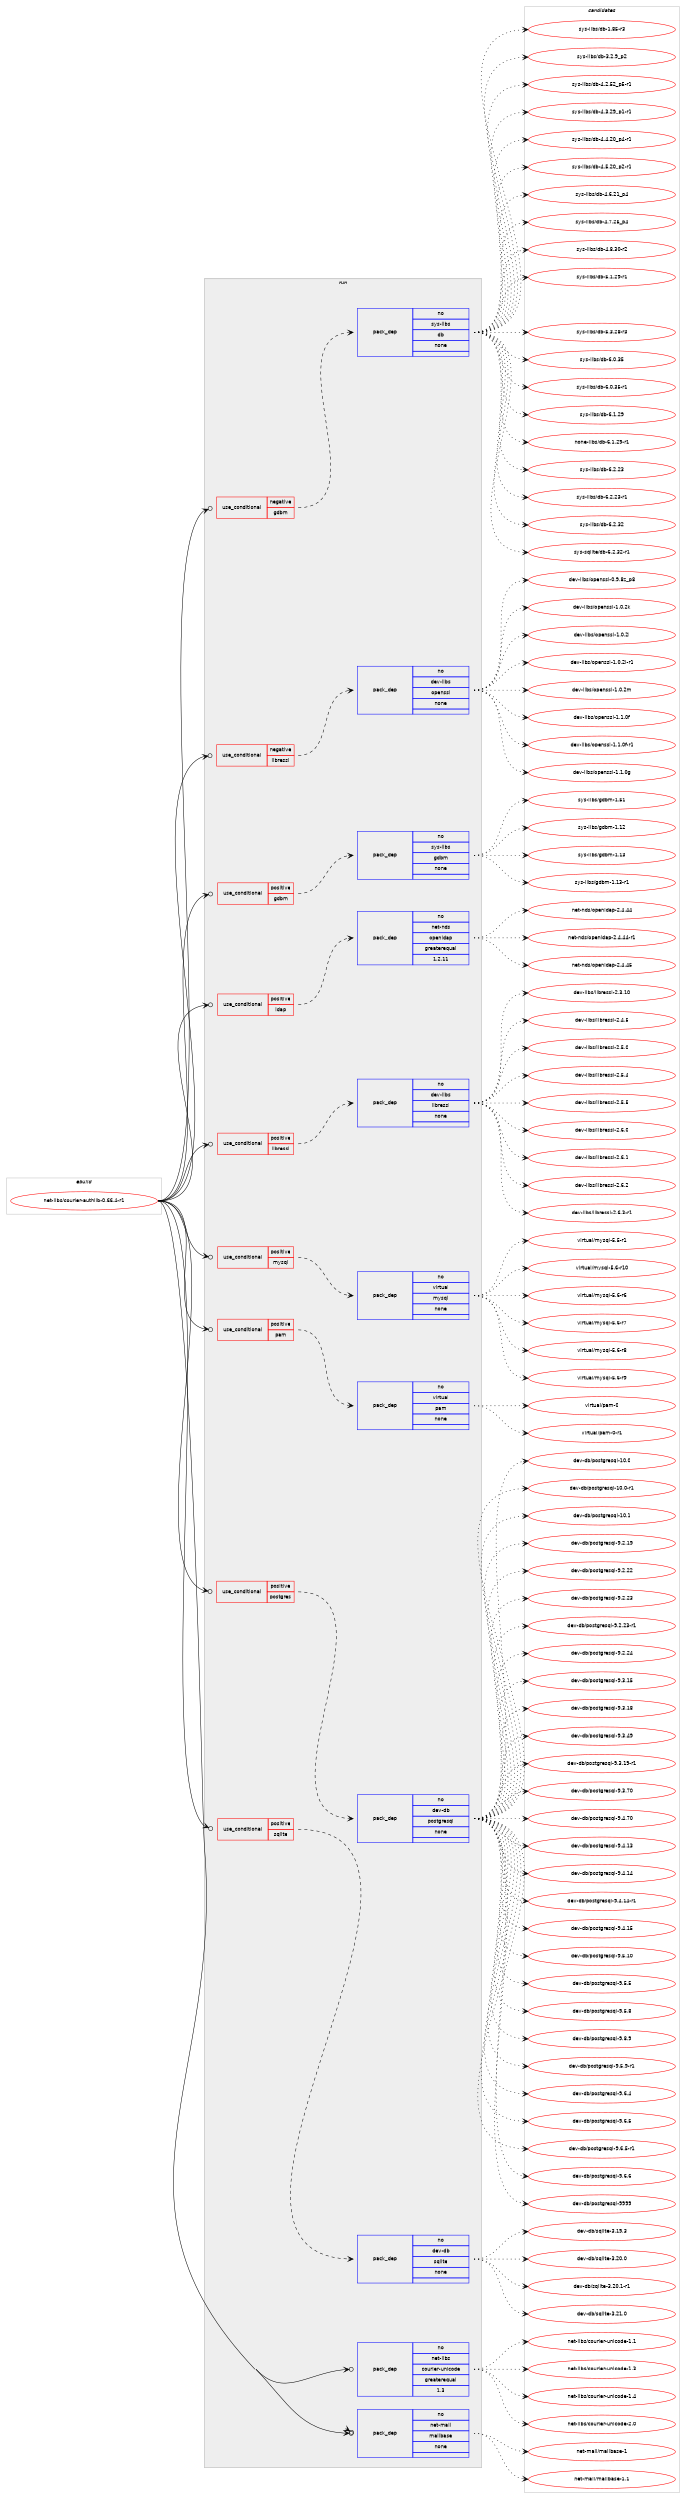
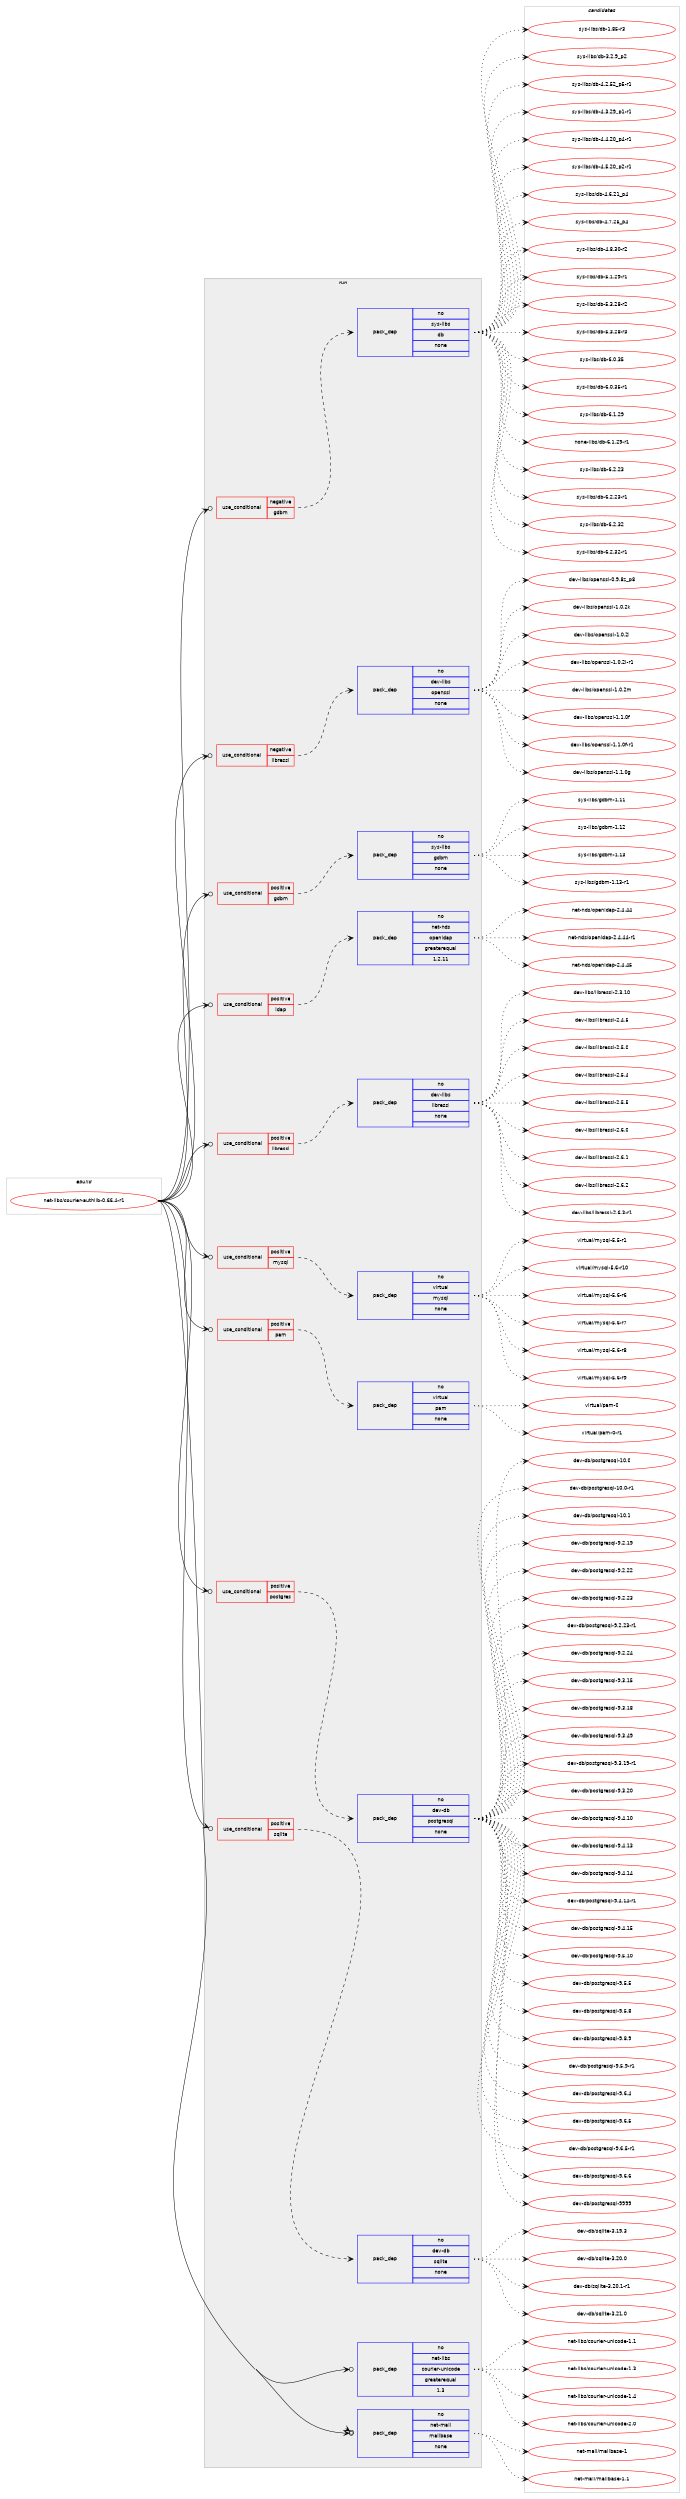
node "sys-libs/db-5.3.28-r2": added
node "sys-sqlite/db-6.2.32-r1": label "sys-sqlite/db-6.2.32-r1" -> "sys-libs/db-6.2.32-r1"
node "sys-libs/gdbm-1.51": label "sys-libs/gdbm-1.51" -> "sys-libs/gdbm-1.11"
node "dev-db/postgresql-9.3.70": label "dev-db/postgresql-9.3.70" -> "dev-db/postgresql-9.3.20"
node "dev-db/postgresql-9.4.70": label "dev-db/postgresql-9.4.70" -> "dev-db/postgresql-9.4.10"
